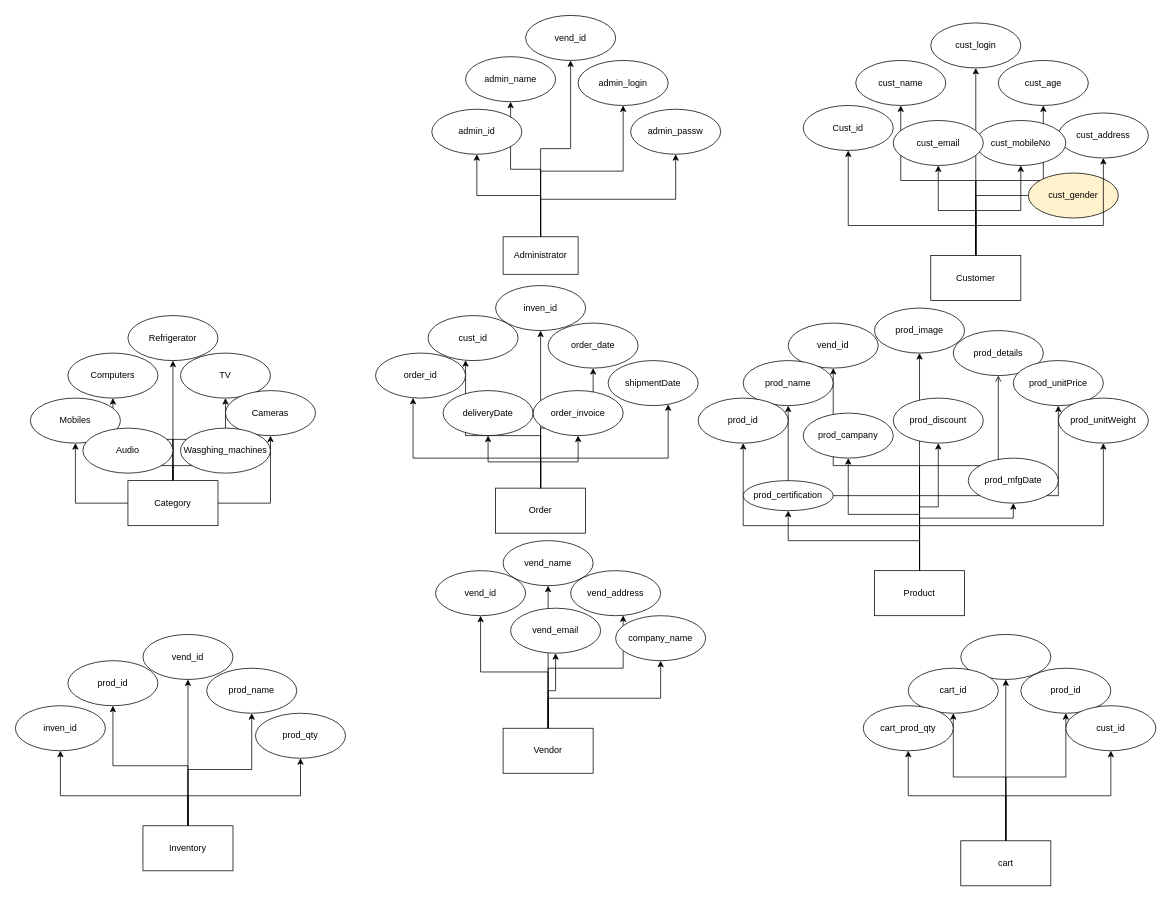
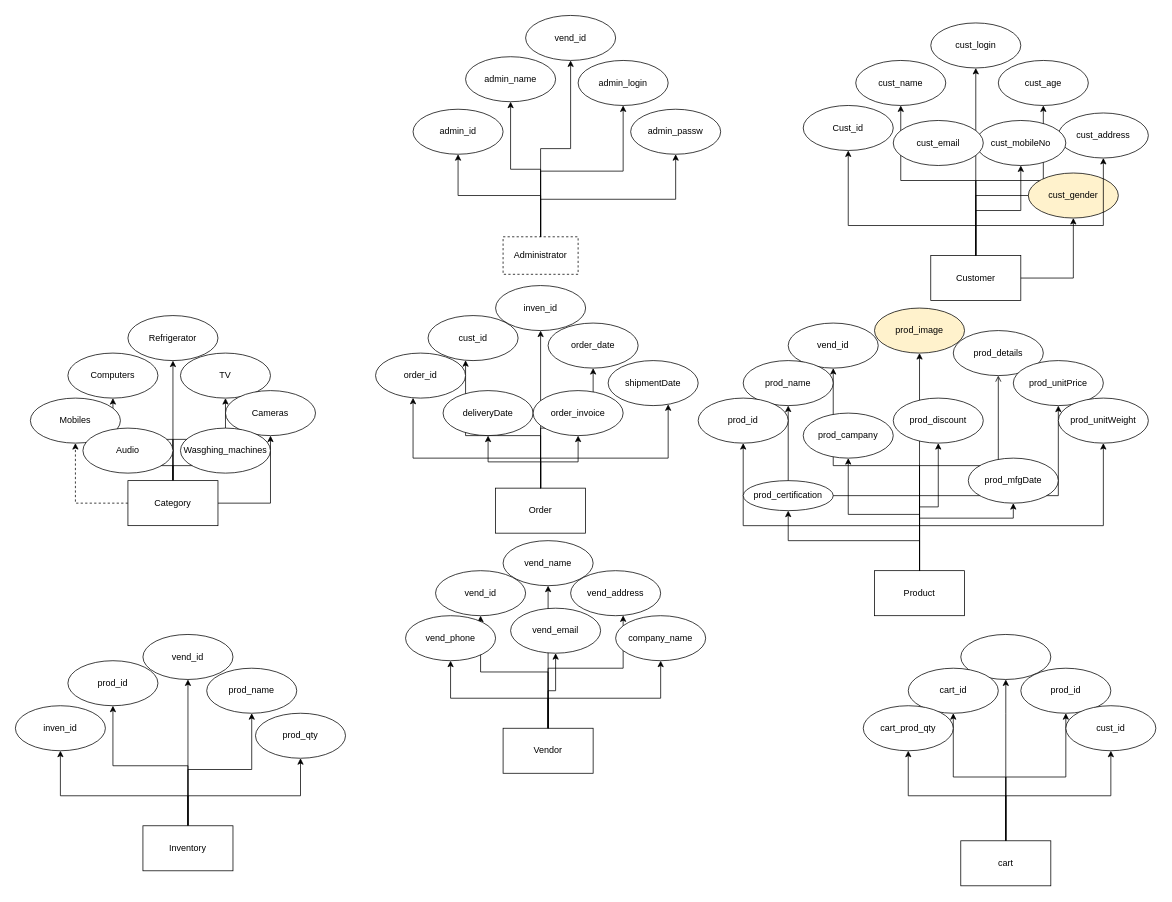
node "admin_id": moved (477, 132) -> (458, 132)
edge "Customer" -> "cust_email": now "Customer" -> "cust_gender"
node "Administrator": style solid -> dashed
node "prod_image": fillcolor #ffffff -> #fff2cc
edge "Category" -> "Mobiles": style solid -> dashed
node "vend_phone": added
edge "Vendor" -> "vend_phone": added
